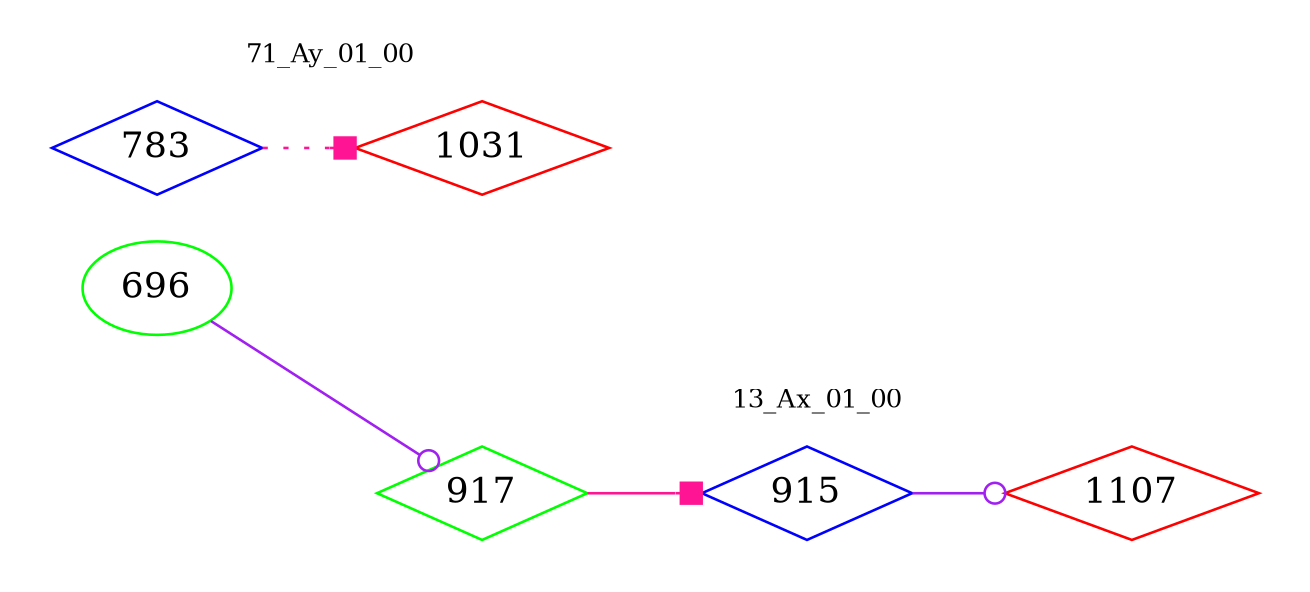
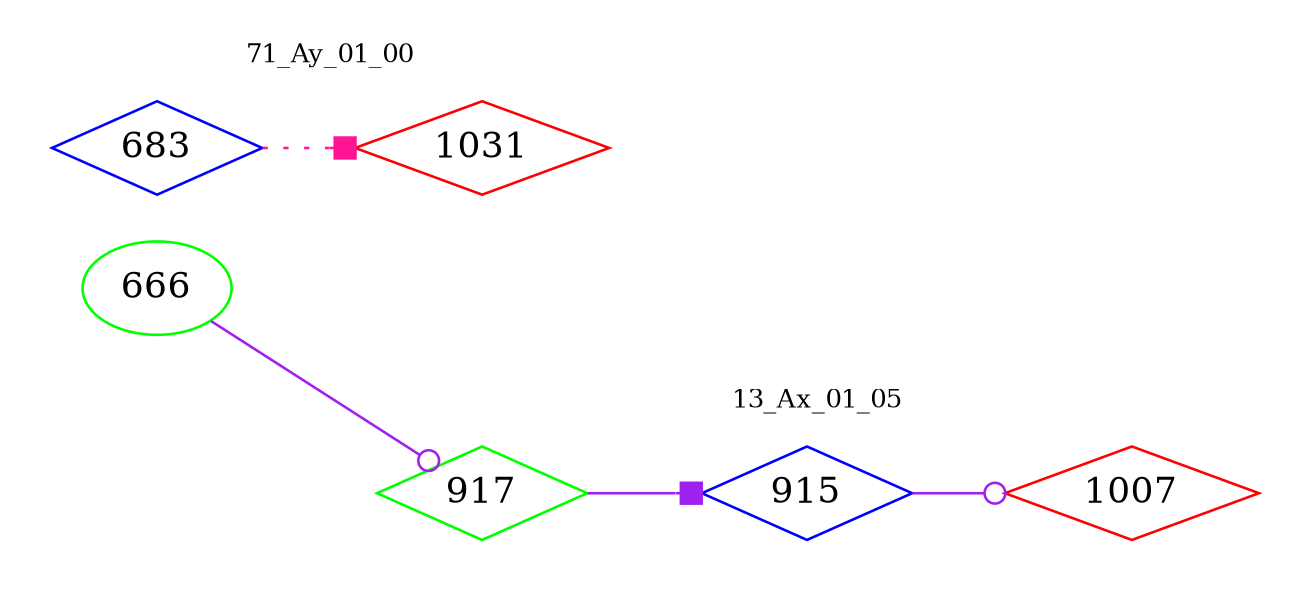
node "783": label "783" -> "683"
node "696": label "696" -> "666"
cluster "13_Ax_01_00": label "13_Ax_01_00" -> "13_Ax_01_05"
edge "917" -> "915": color deeppink -> purple
node "1107": label "1107" -> "1007"
